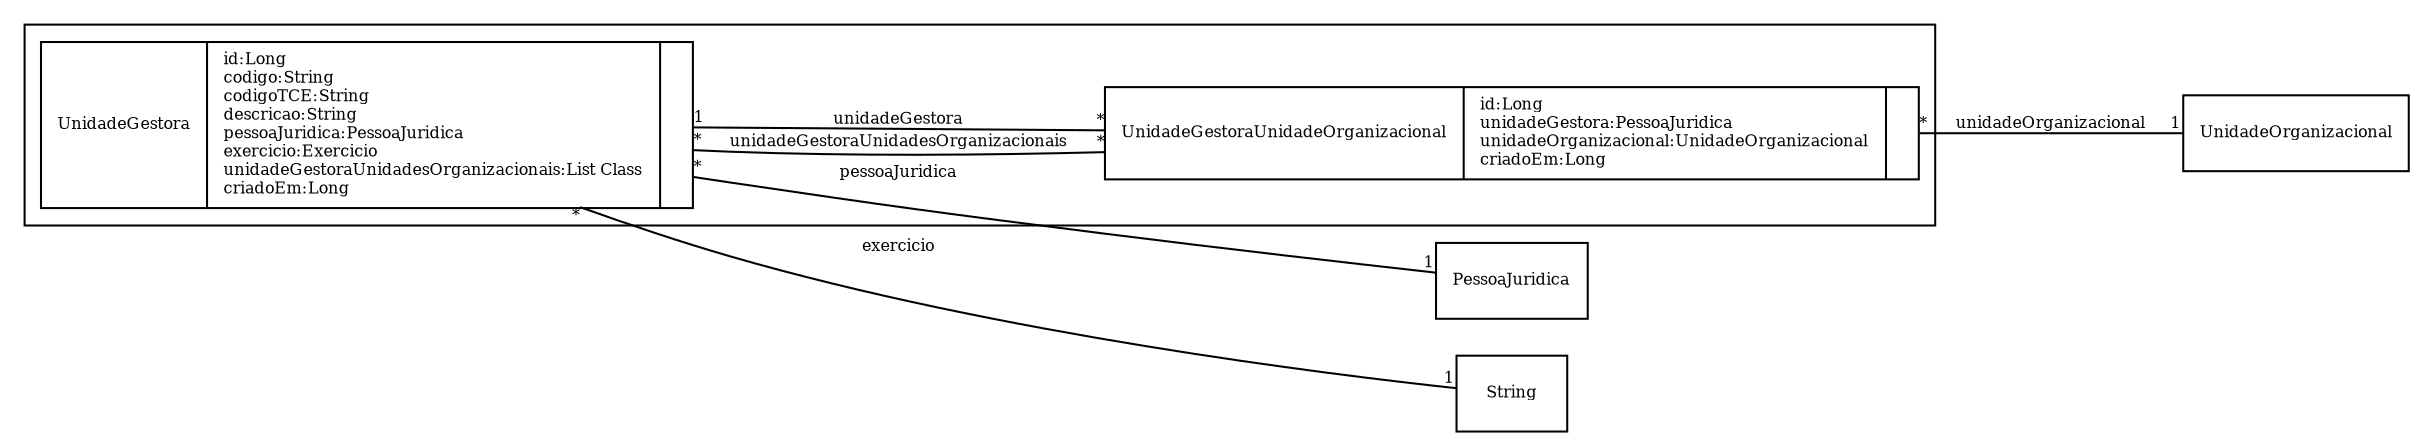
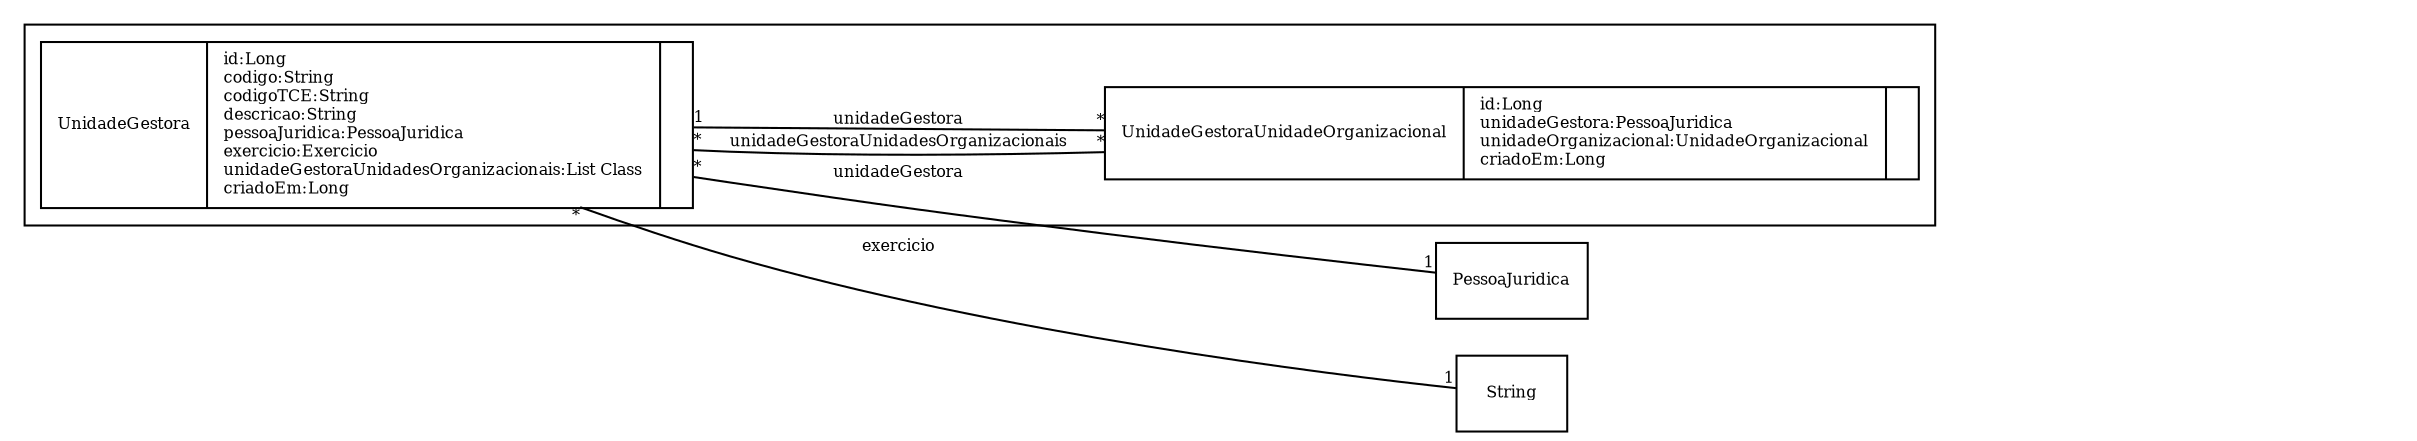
node "UnidadeOrganizacional": removed
edge "UnidadeGestora" -- "PessoaJuridica": label "pessoaJuridica" -> "unidadeGestora"
